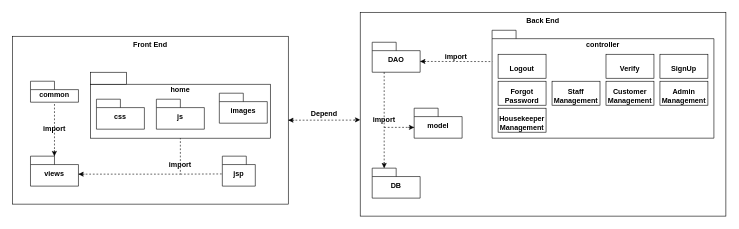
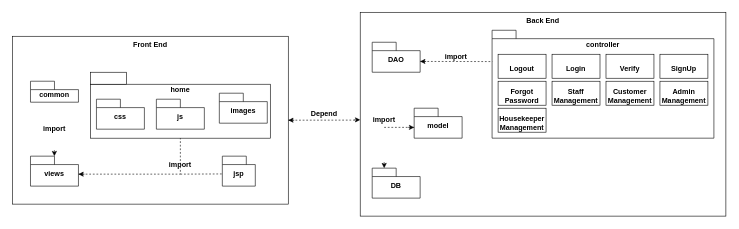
node "Login": added
edge "DAO" -- "DB": removed
edge "common" -- "views": removed
